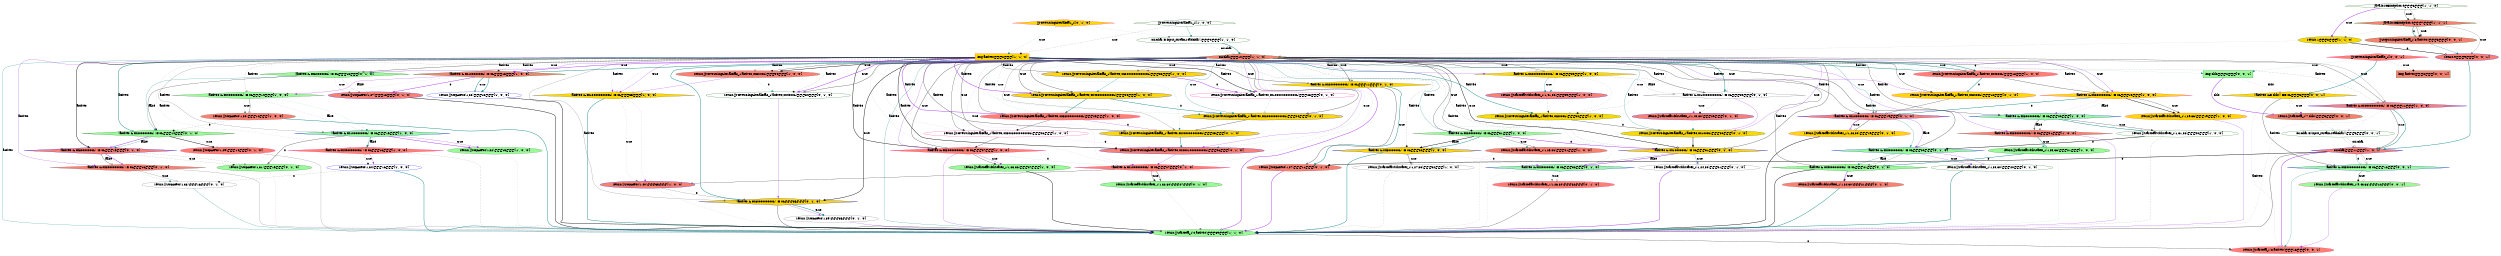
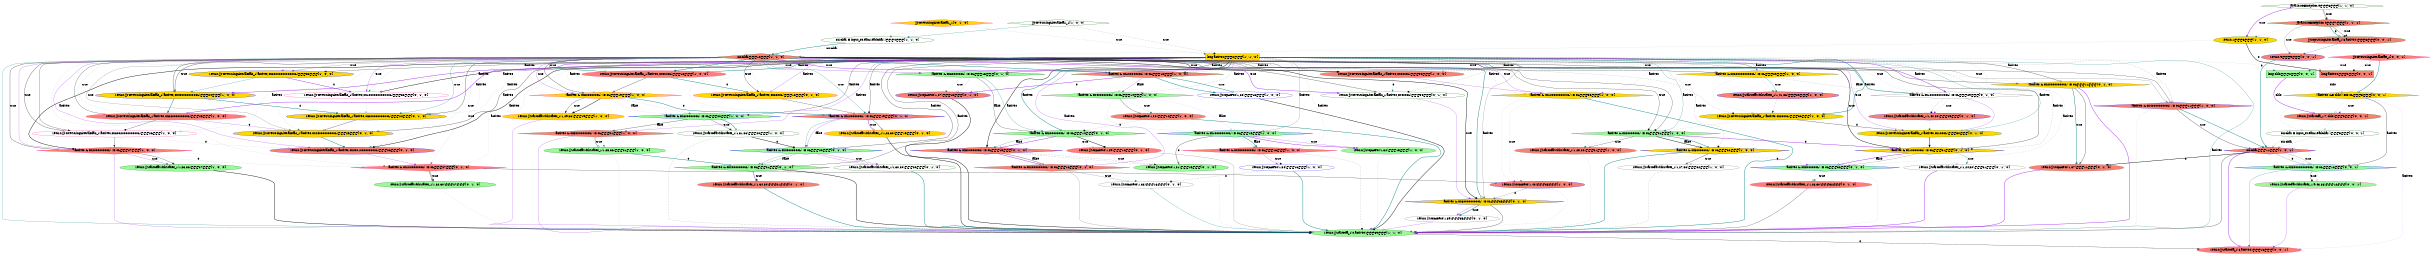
edge "return 1@@@8@@@['1', '1', '0']" -> "return 9@@@9@@@['0', '0', '1']": now "return 1@@@8@@@['1', '1', '0']" -> "long active0@@@2@@@['0', '0', '1']"
edge "long active0@@@2@@@['1', '1', '0']" -> "(active0 & 0x10000000000L) != 0L@@@29@@@['0', '1', '0']": color gray40 -> purple
edge "(active0 & 0x4000000L) != 0L@@@32@@@['0', '1', '0']" -> "long active0@@@2@@@['1', '1', '0']": reversed
